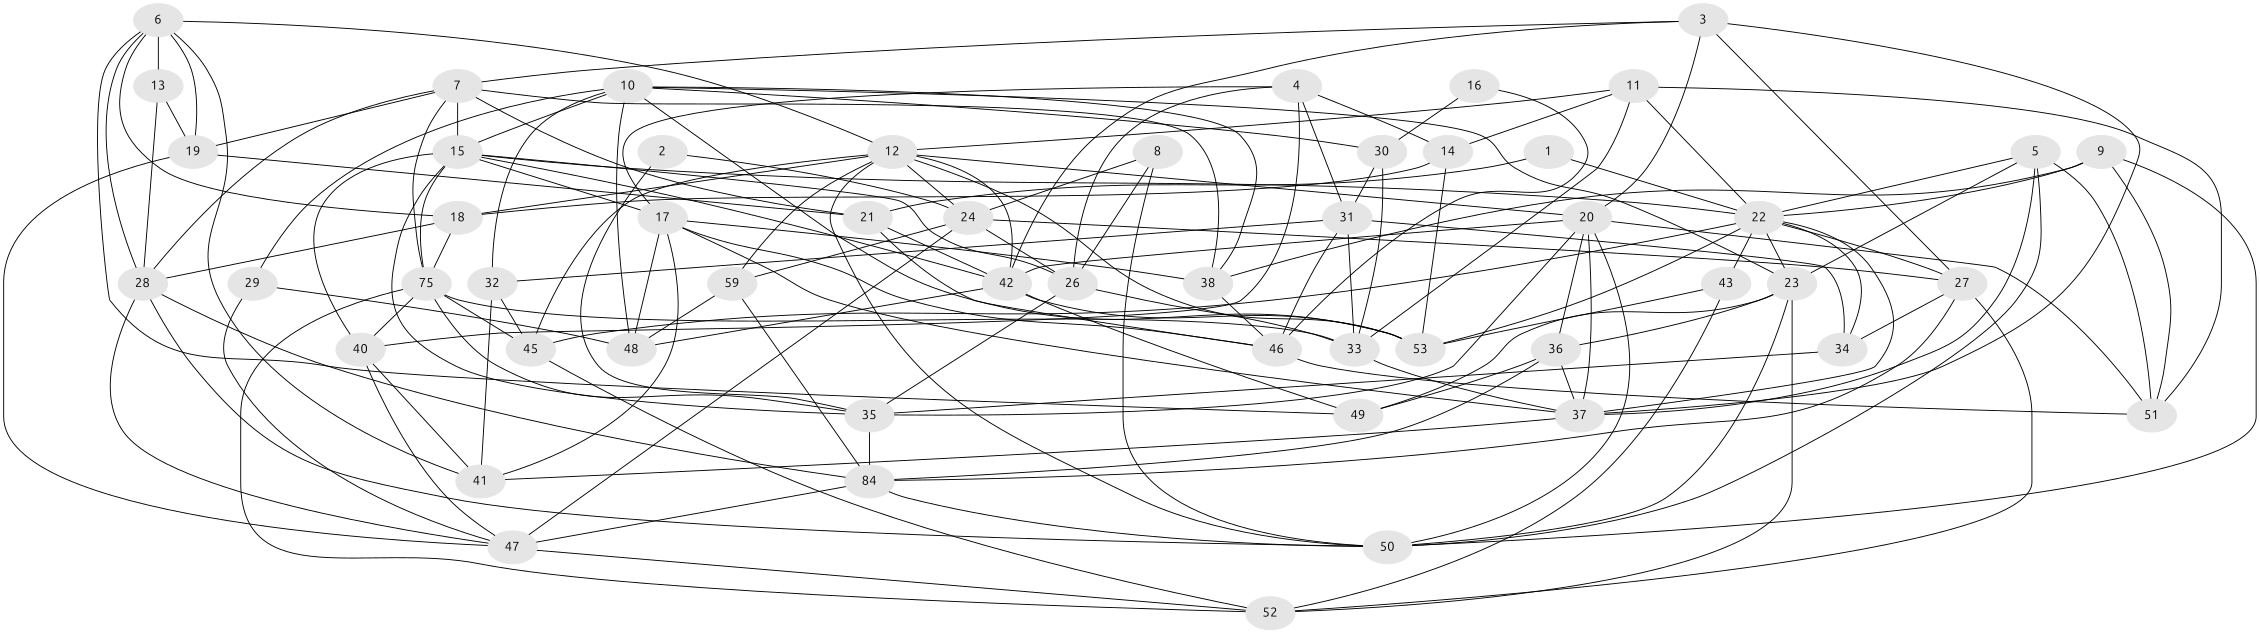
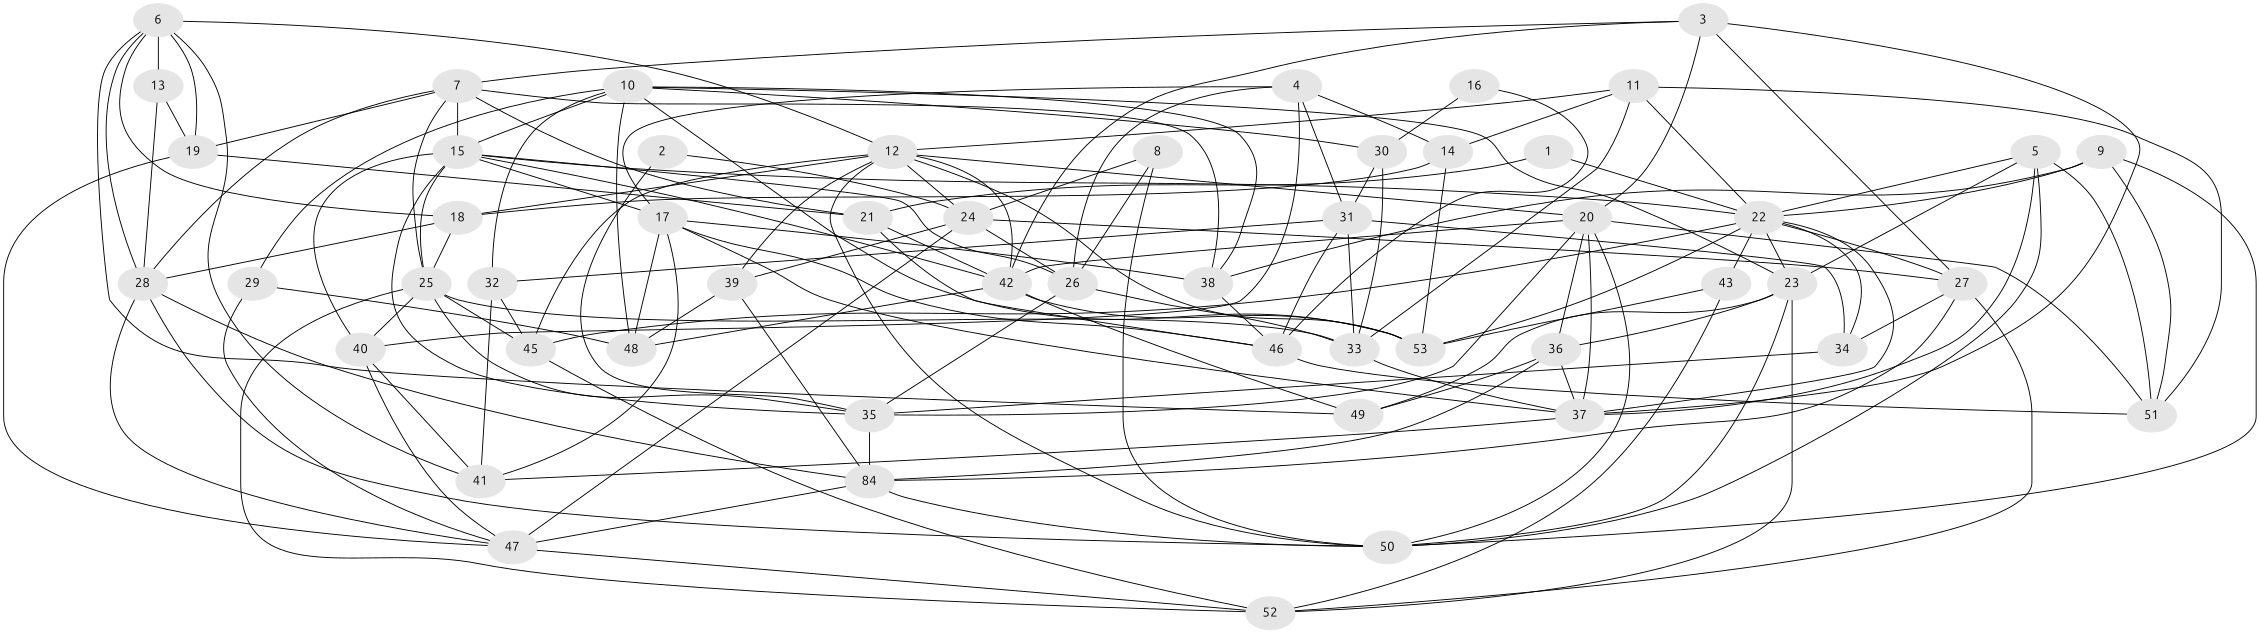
node "75": label "75" -> "25"
node "59": label "59" -> "39"
